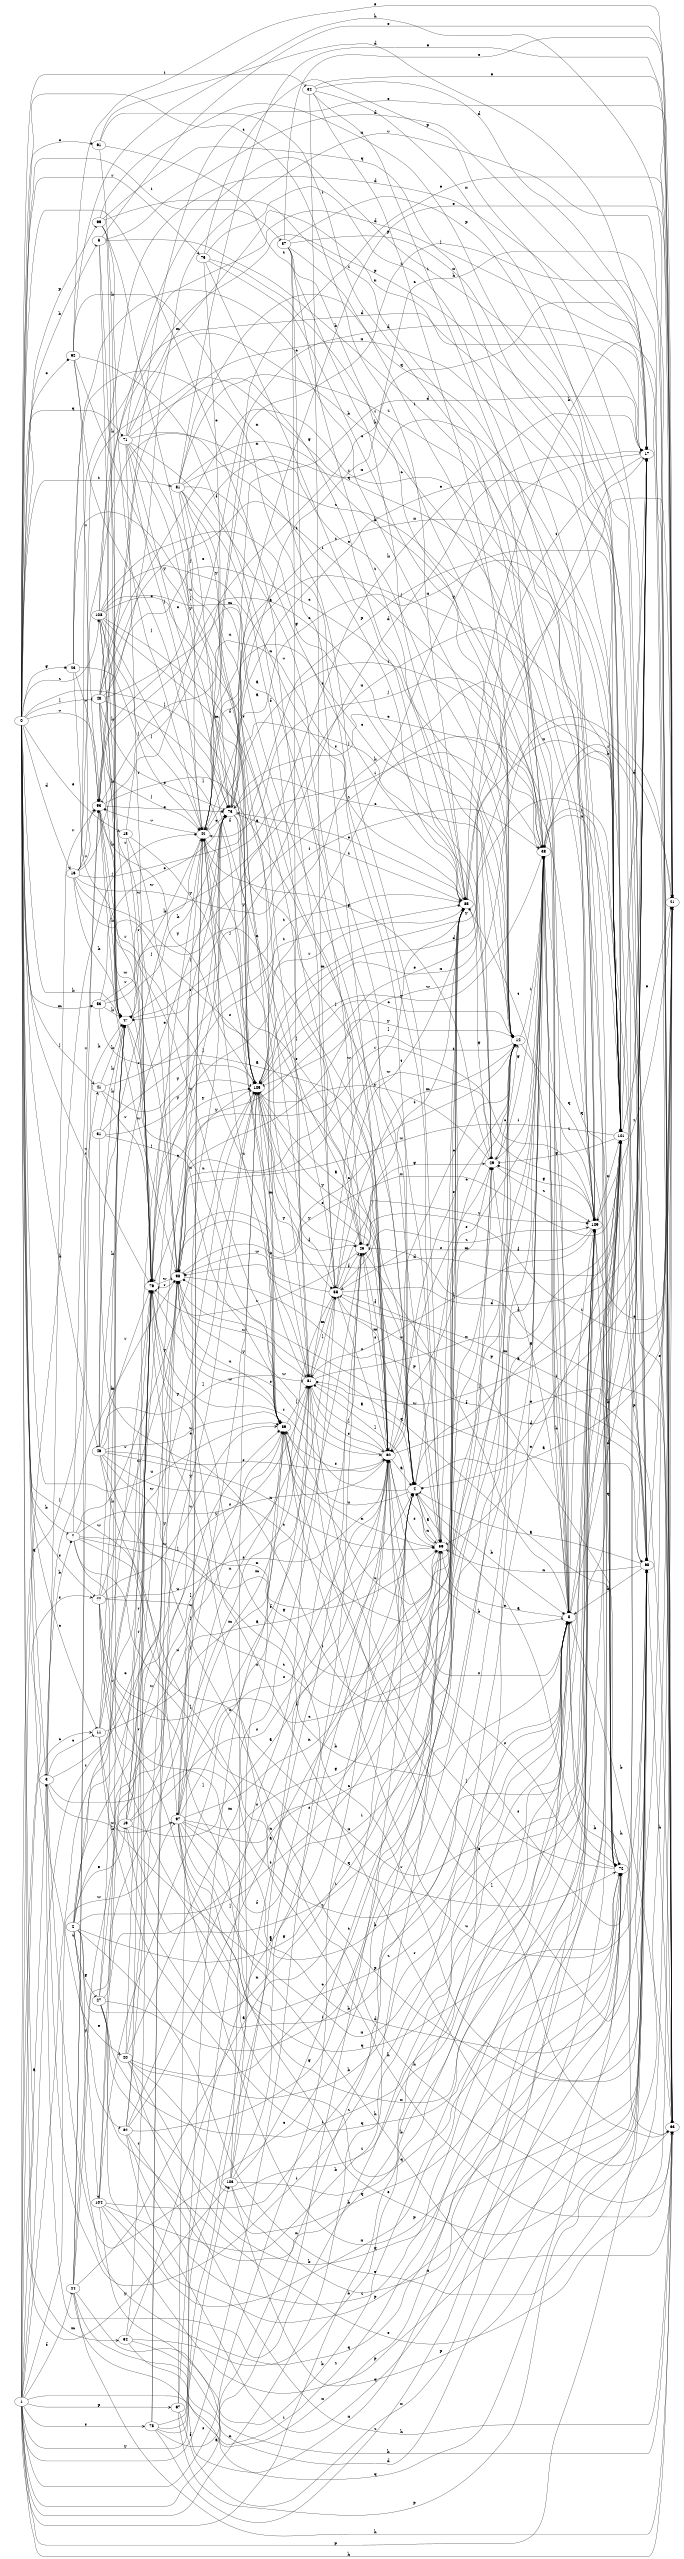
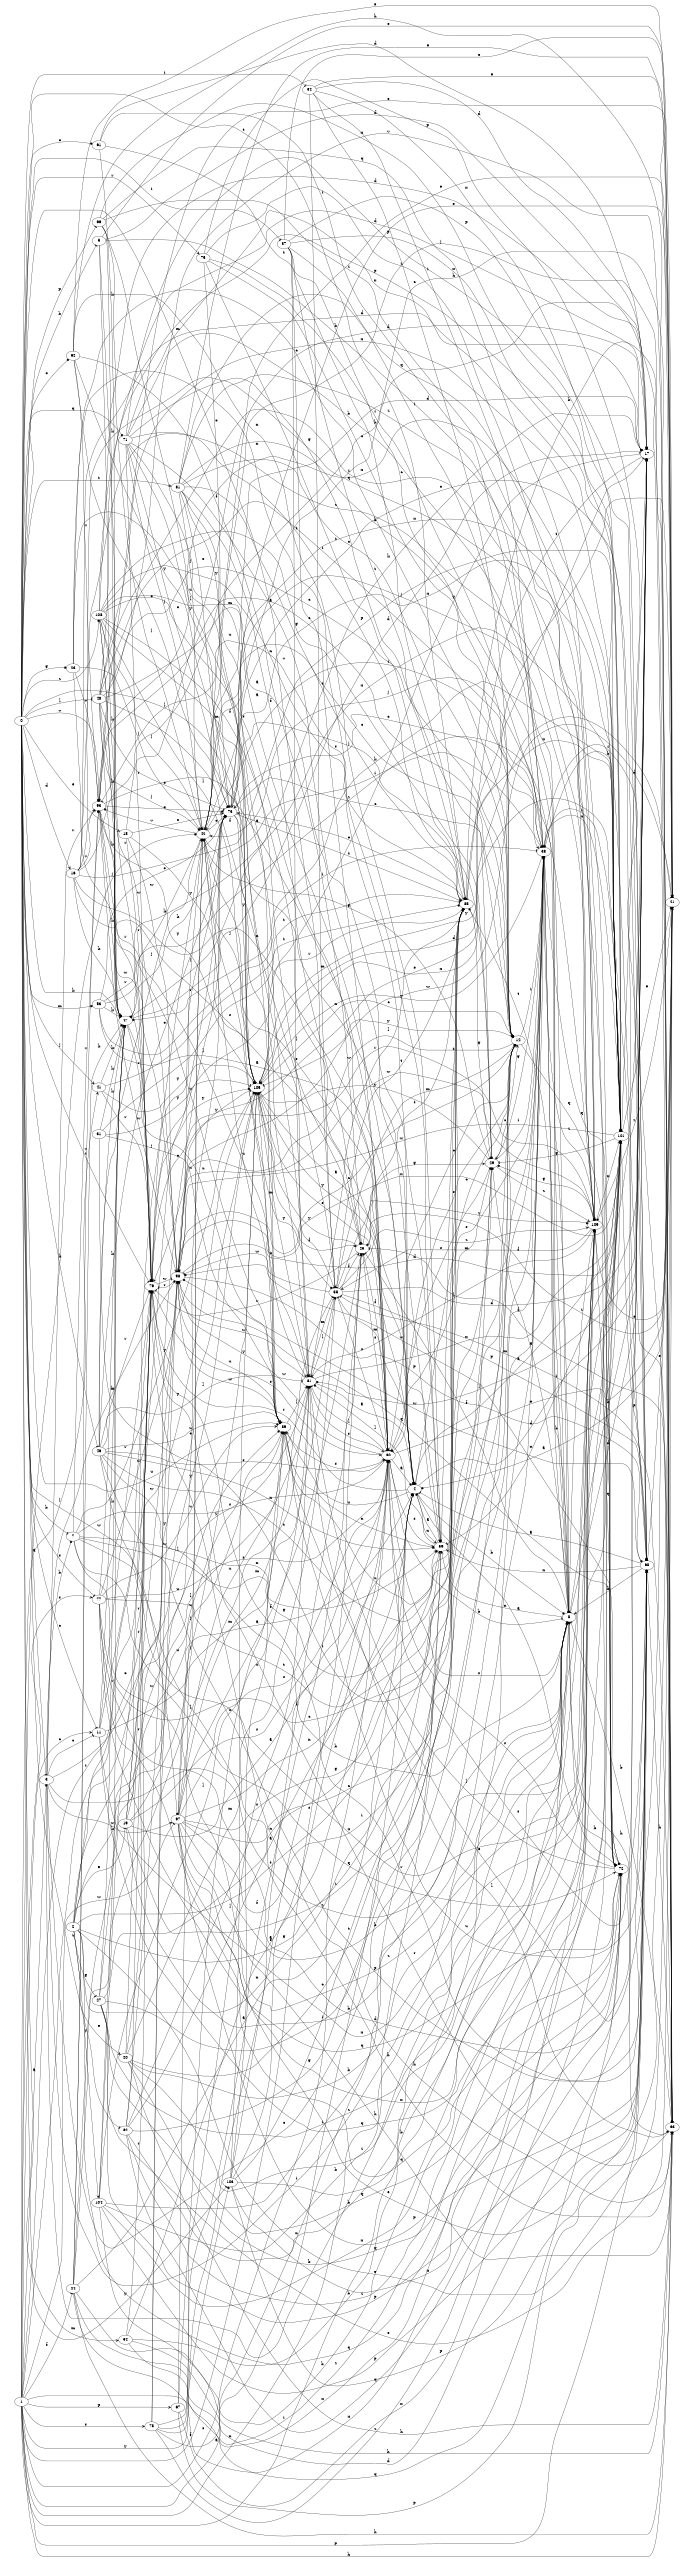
edge "18" -> "73": added, label "o"
edge "16" -> "38": now "53" -> "38"
edge "73" -> "59": label "j" -> "n"
